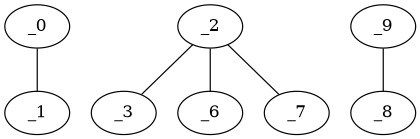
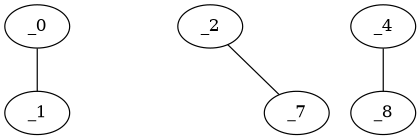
node "_9": label "_9" -> "_4"
node "_3": removed
node "_6": removed
